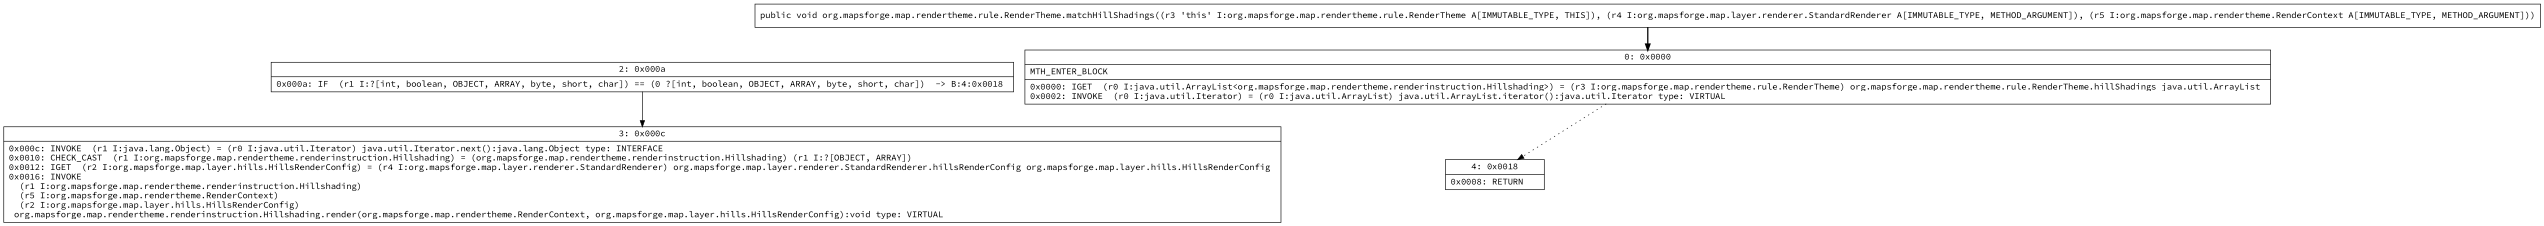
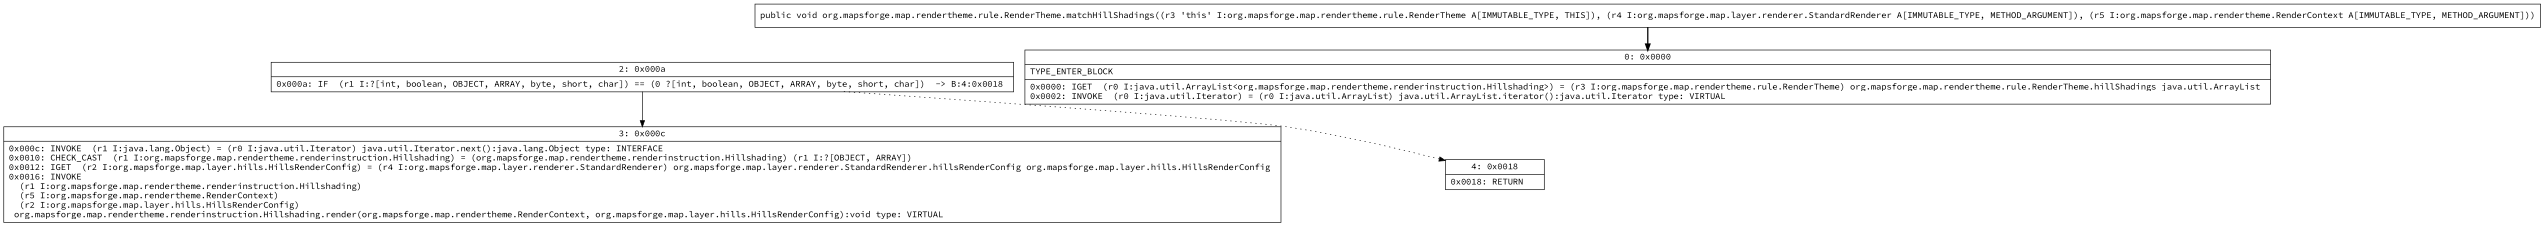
node "0: 0x0000": text "MTH_ENTER_BLOCK" -> "TYPE_ENTER_BLOCK"
edge "0: 0x0000" -> "4: 0x0018": now "2: 0x000a" -> "4: 0x0018"
node "4: 0x0018": text "0x0008: RETURN" -> "0x0018: RETURN"
